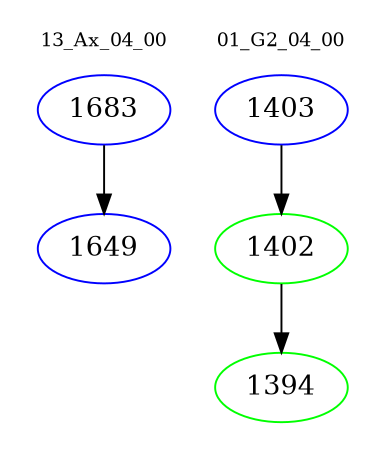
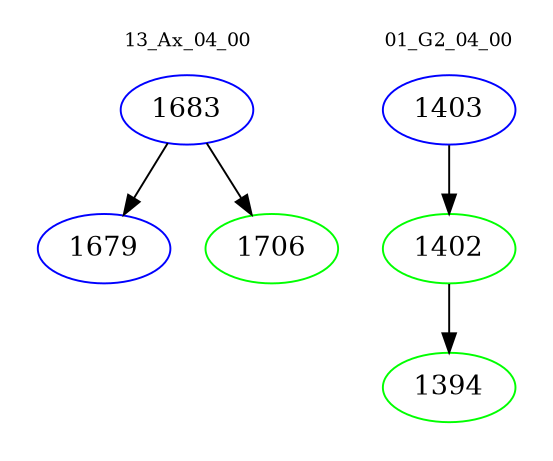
node "1649": label "1649" -> "1679"
node "1706": added
